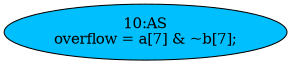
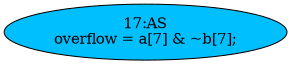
node "10:AS overflow = a[7] & ~b[7];": label "10:AS overflow = a[7] & ~b[7];" -> "17:AS overflow = a[7] & ~b[7];"
